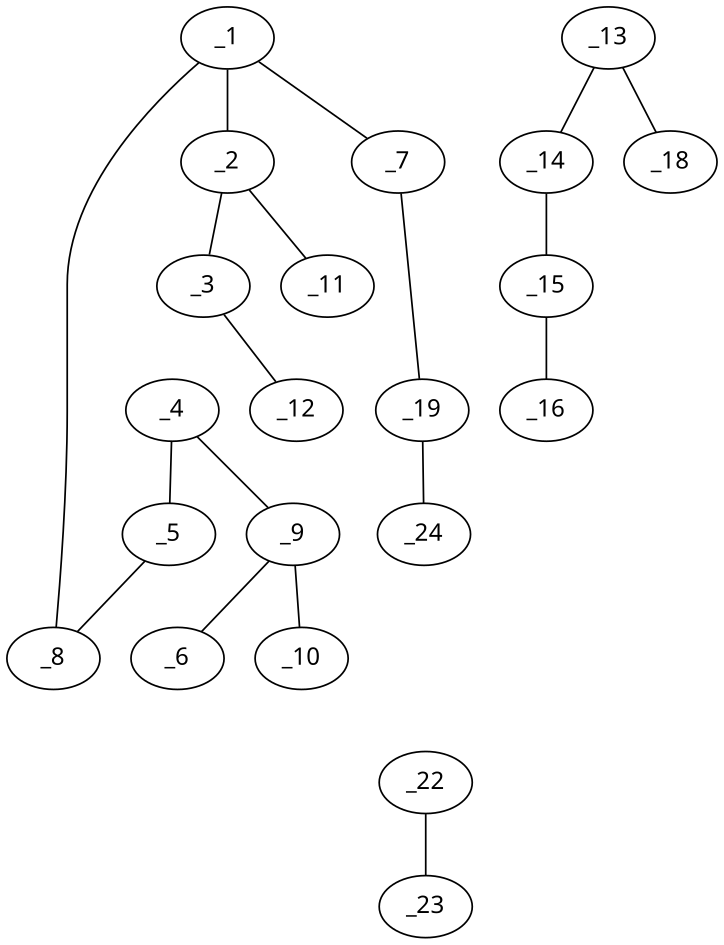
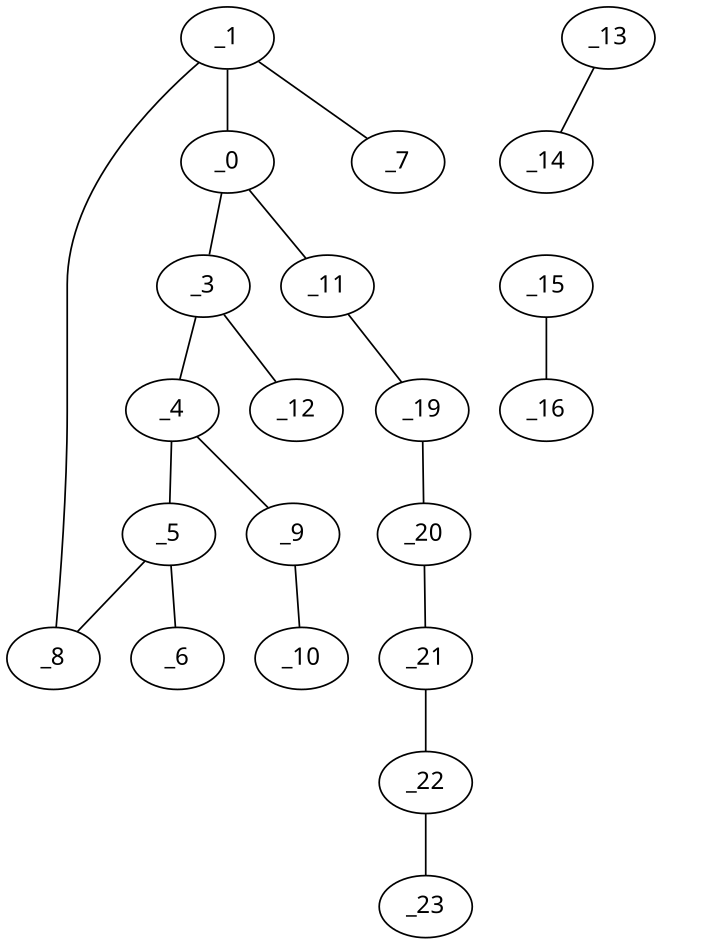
node "_2": label "_2" -> "_0"
node "_18": removed
edge "_14" -- "_15": removed
edge "_7" -- "_19": now "_11" -- "_19"
edge "_3" -- "_4": added
node "_24": label "_24" -> "_20"
edge "_9" -- "_6": now "_5" -- "_6"
node "_21": added
